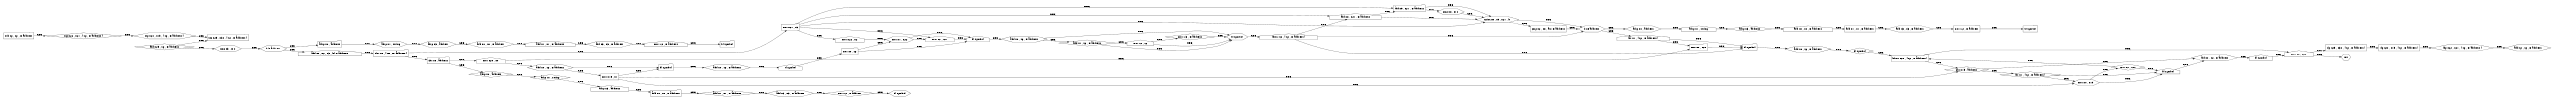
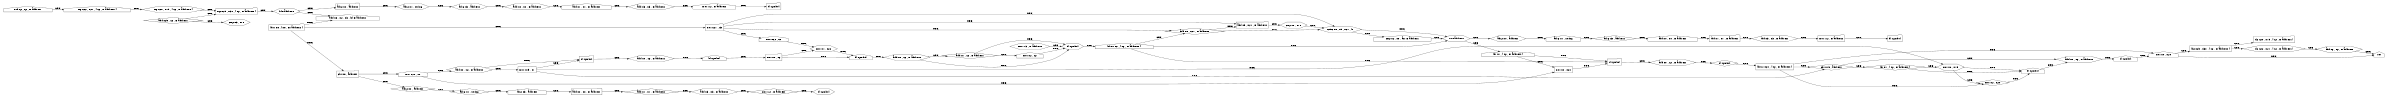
edge "add x9 , x21 , # address" -> "csinc x8 , x9 , x21 , lt": removed, label "DFG"
node "add x8 , x21 , # address": shape house -> diamond
edge "ldrsw x2 , [ sp , # address ]" -> "add x8 , x21 , # address": label "DFG" -> "CFG"
node "cmp x2 , x8 , asr # address": shape folder -> house
node "sub sp , sp , # address": shape folder -> house
node "stp x22 , x21 , [ sp , # address ]": shape diamond -> house
node "mov w3 , # address": shape diamond -> hexagon
node "mov x2 , x21": removed
edge "mov x2 , sp" -> "mov w3 , # address": removed, label "CFG"
edge "ldp x20 , x19 , [ sp , # address ]" -> "ldp x22 , x21 , [ sp , # address ]": now "ldp x29 , x30 , [ sp , # address ]" -> "ldp x22 , x21 , [ sp , # address ]"
edge "cmp x3 , # 0" -> "b.le address": now "stp x29 , x30 , [ sp , # address ]" -> "b.le address"
edge "add x8 , x2 , x3 , lsl # address" -> "ldur x8 , [ x8 , #- address ]": reversed
edge "add sp , sp , # address" -> "ret": added, label "CFG"
node "ret": shape hexagon -> house
edge "mov x2 , x20" -> "ldrsw x20 , [ sp , # address ]": reversed
